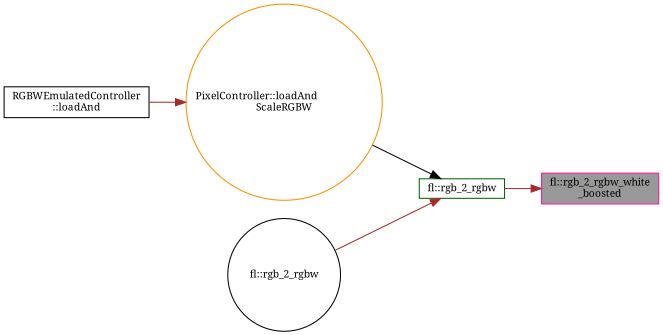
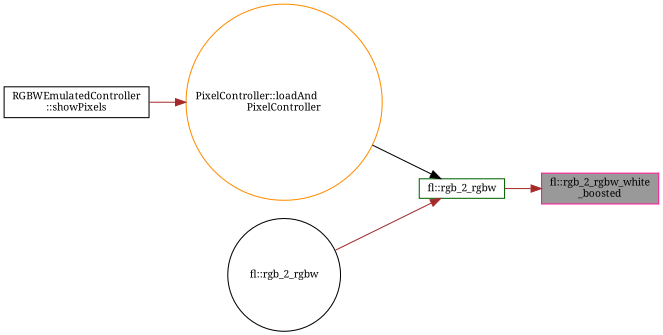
node "RGBWEmulatedController ::loadAnd": label "RGBWEmulatedController ::loadAnd" -> "RGBWEmulatedController ::showPixels"
node "PixelController::loadAnd ScaleRGBW": label "PixelController::loadAnd ScaleRGBW" -> "PixelController::loadAnd PixelController"
